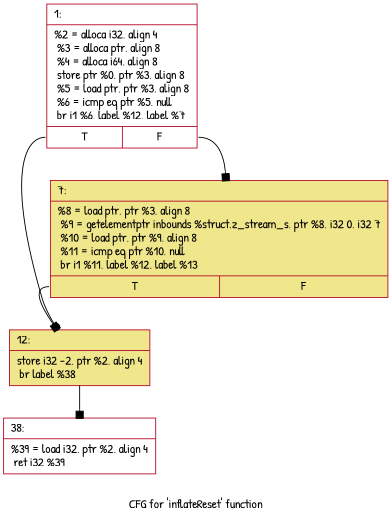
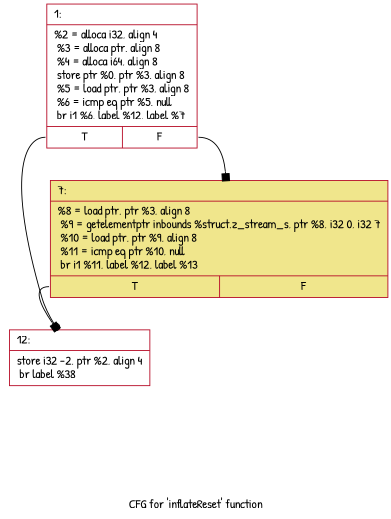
node "12:": fillcolor khaki -> white
node "38:": removed
